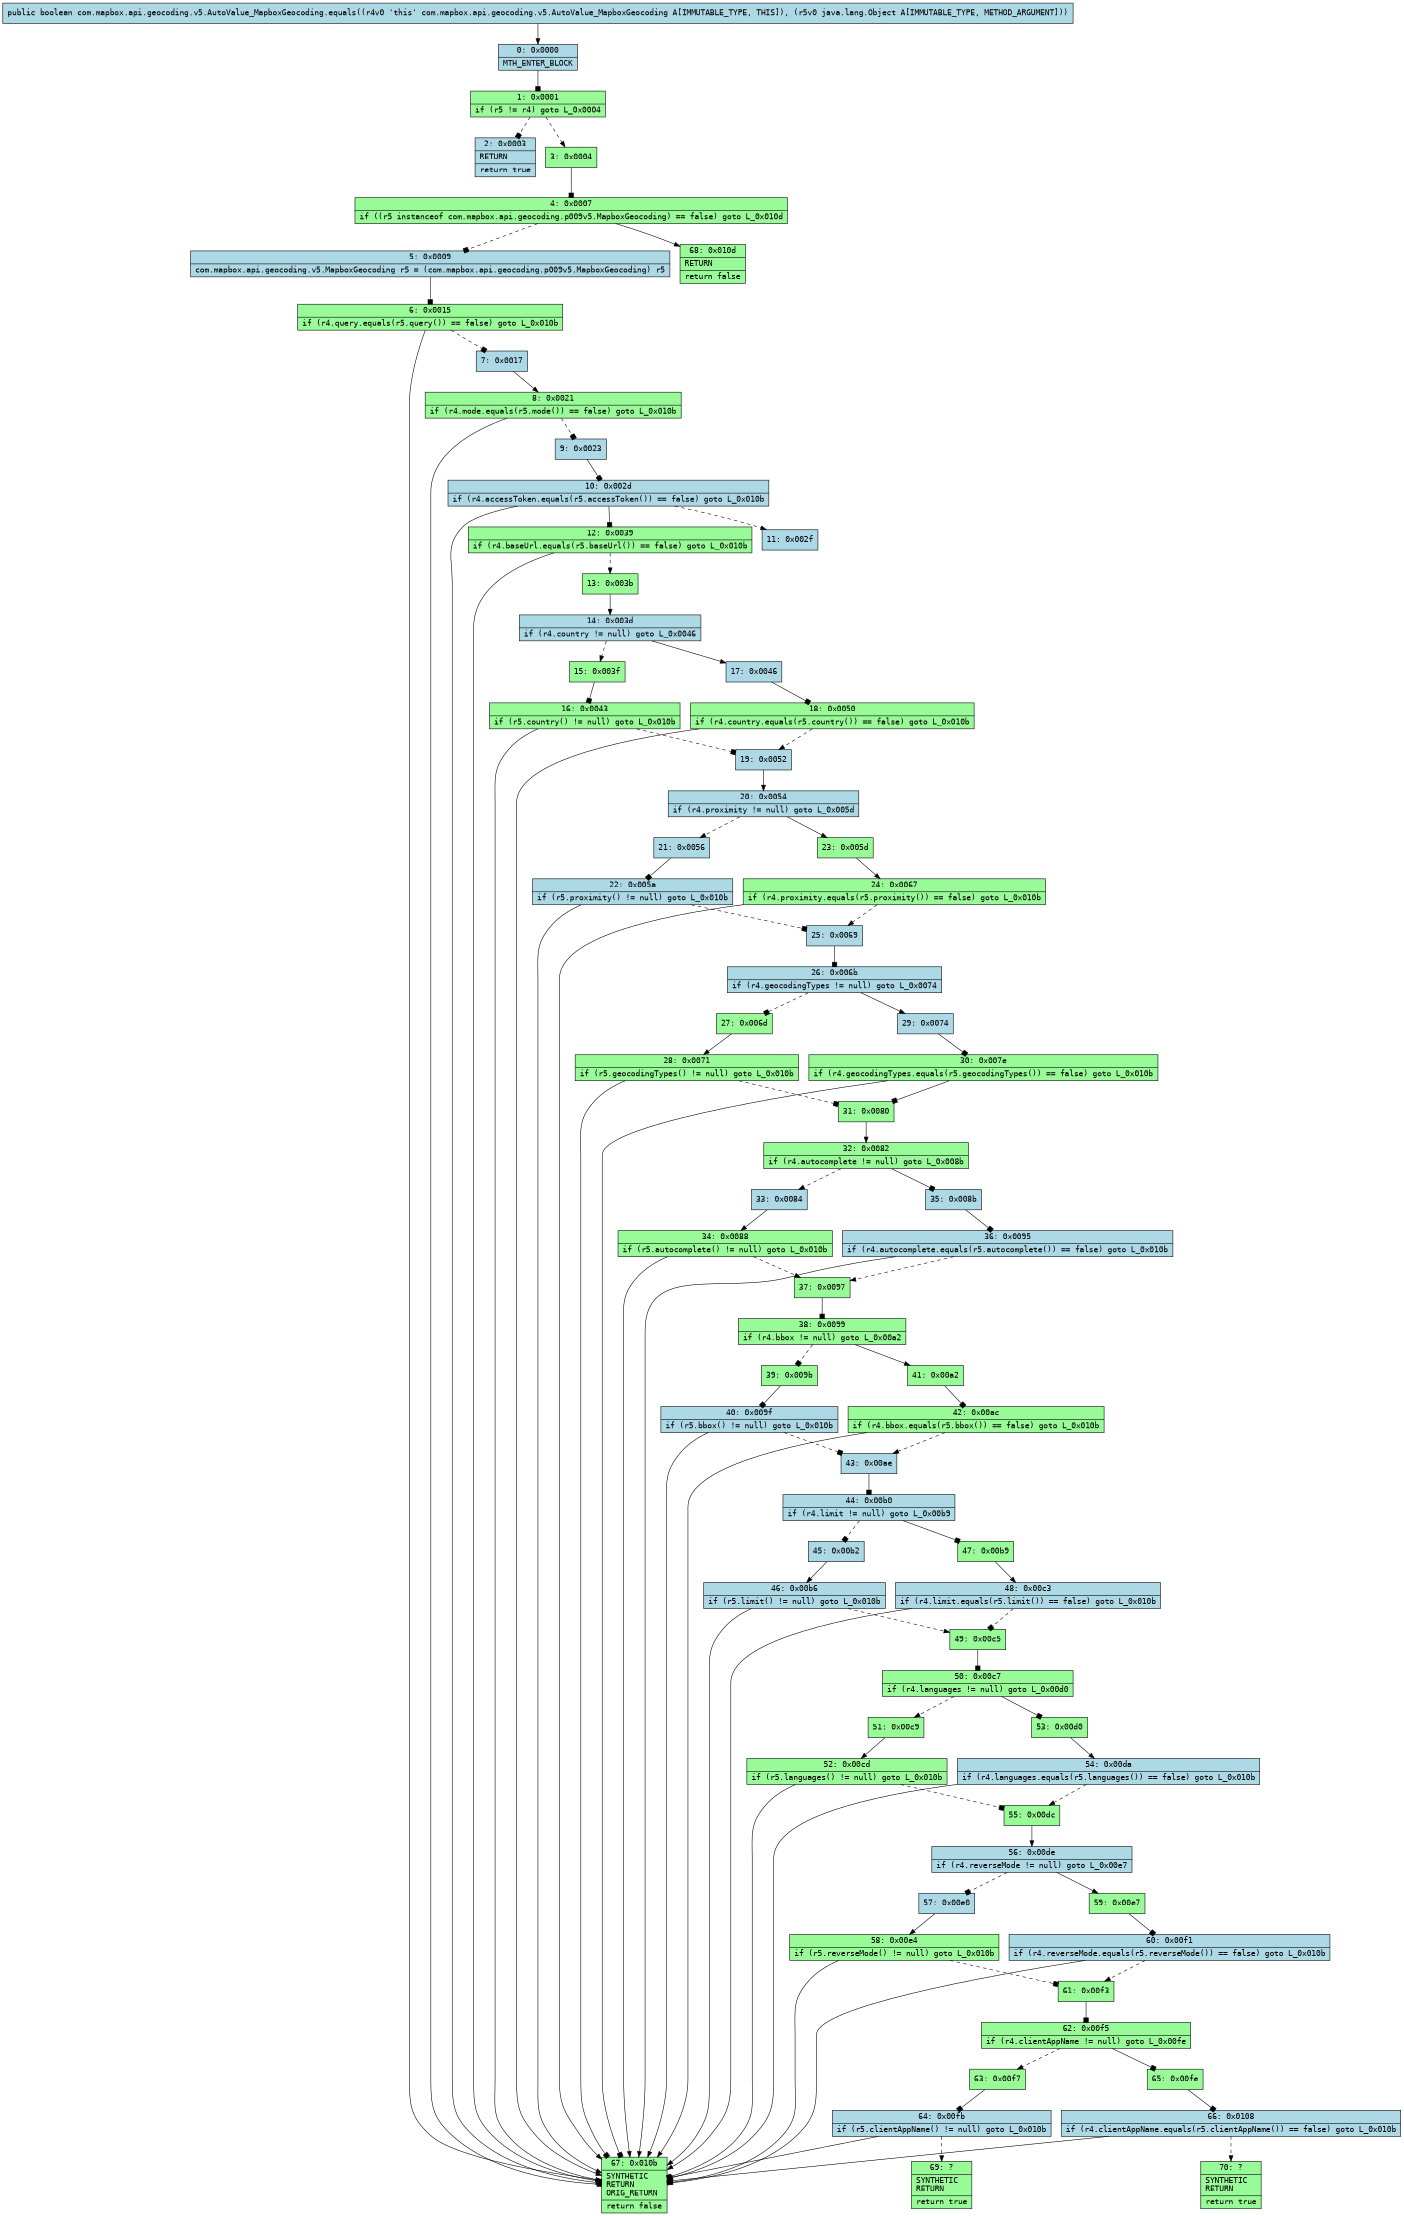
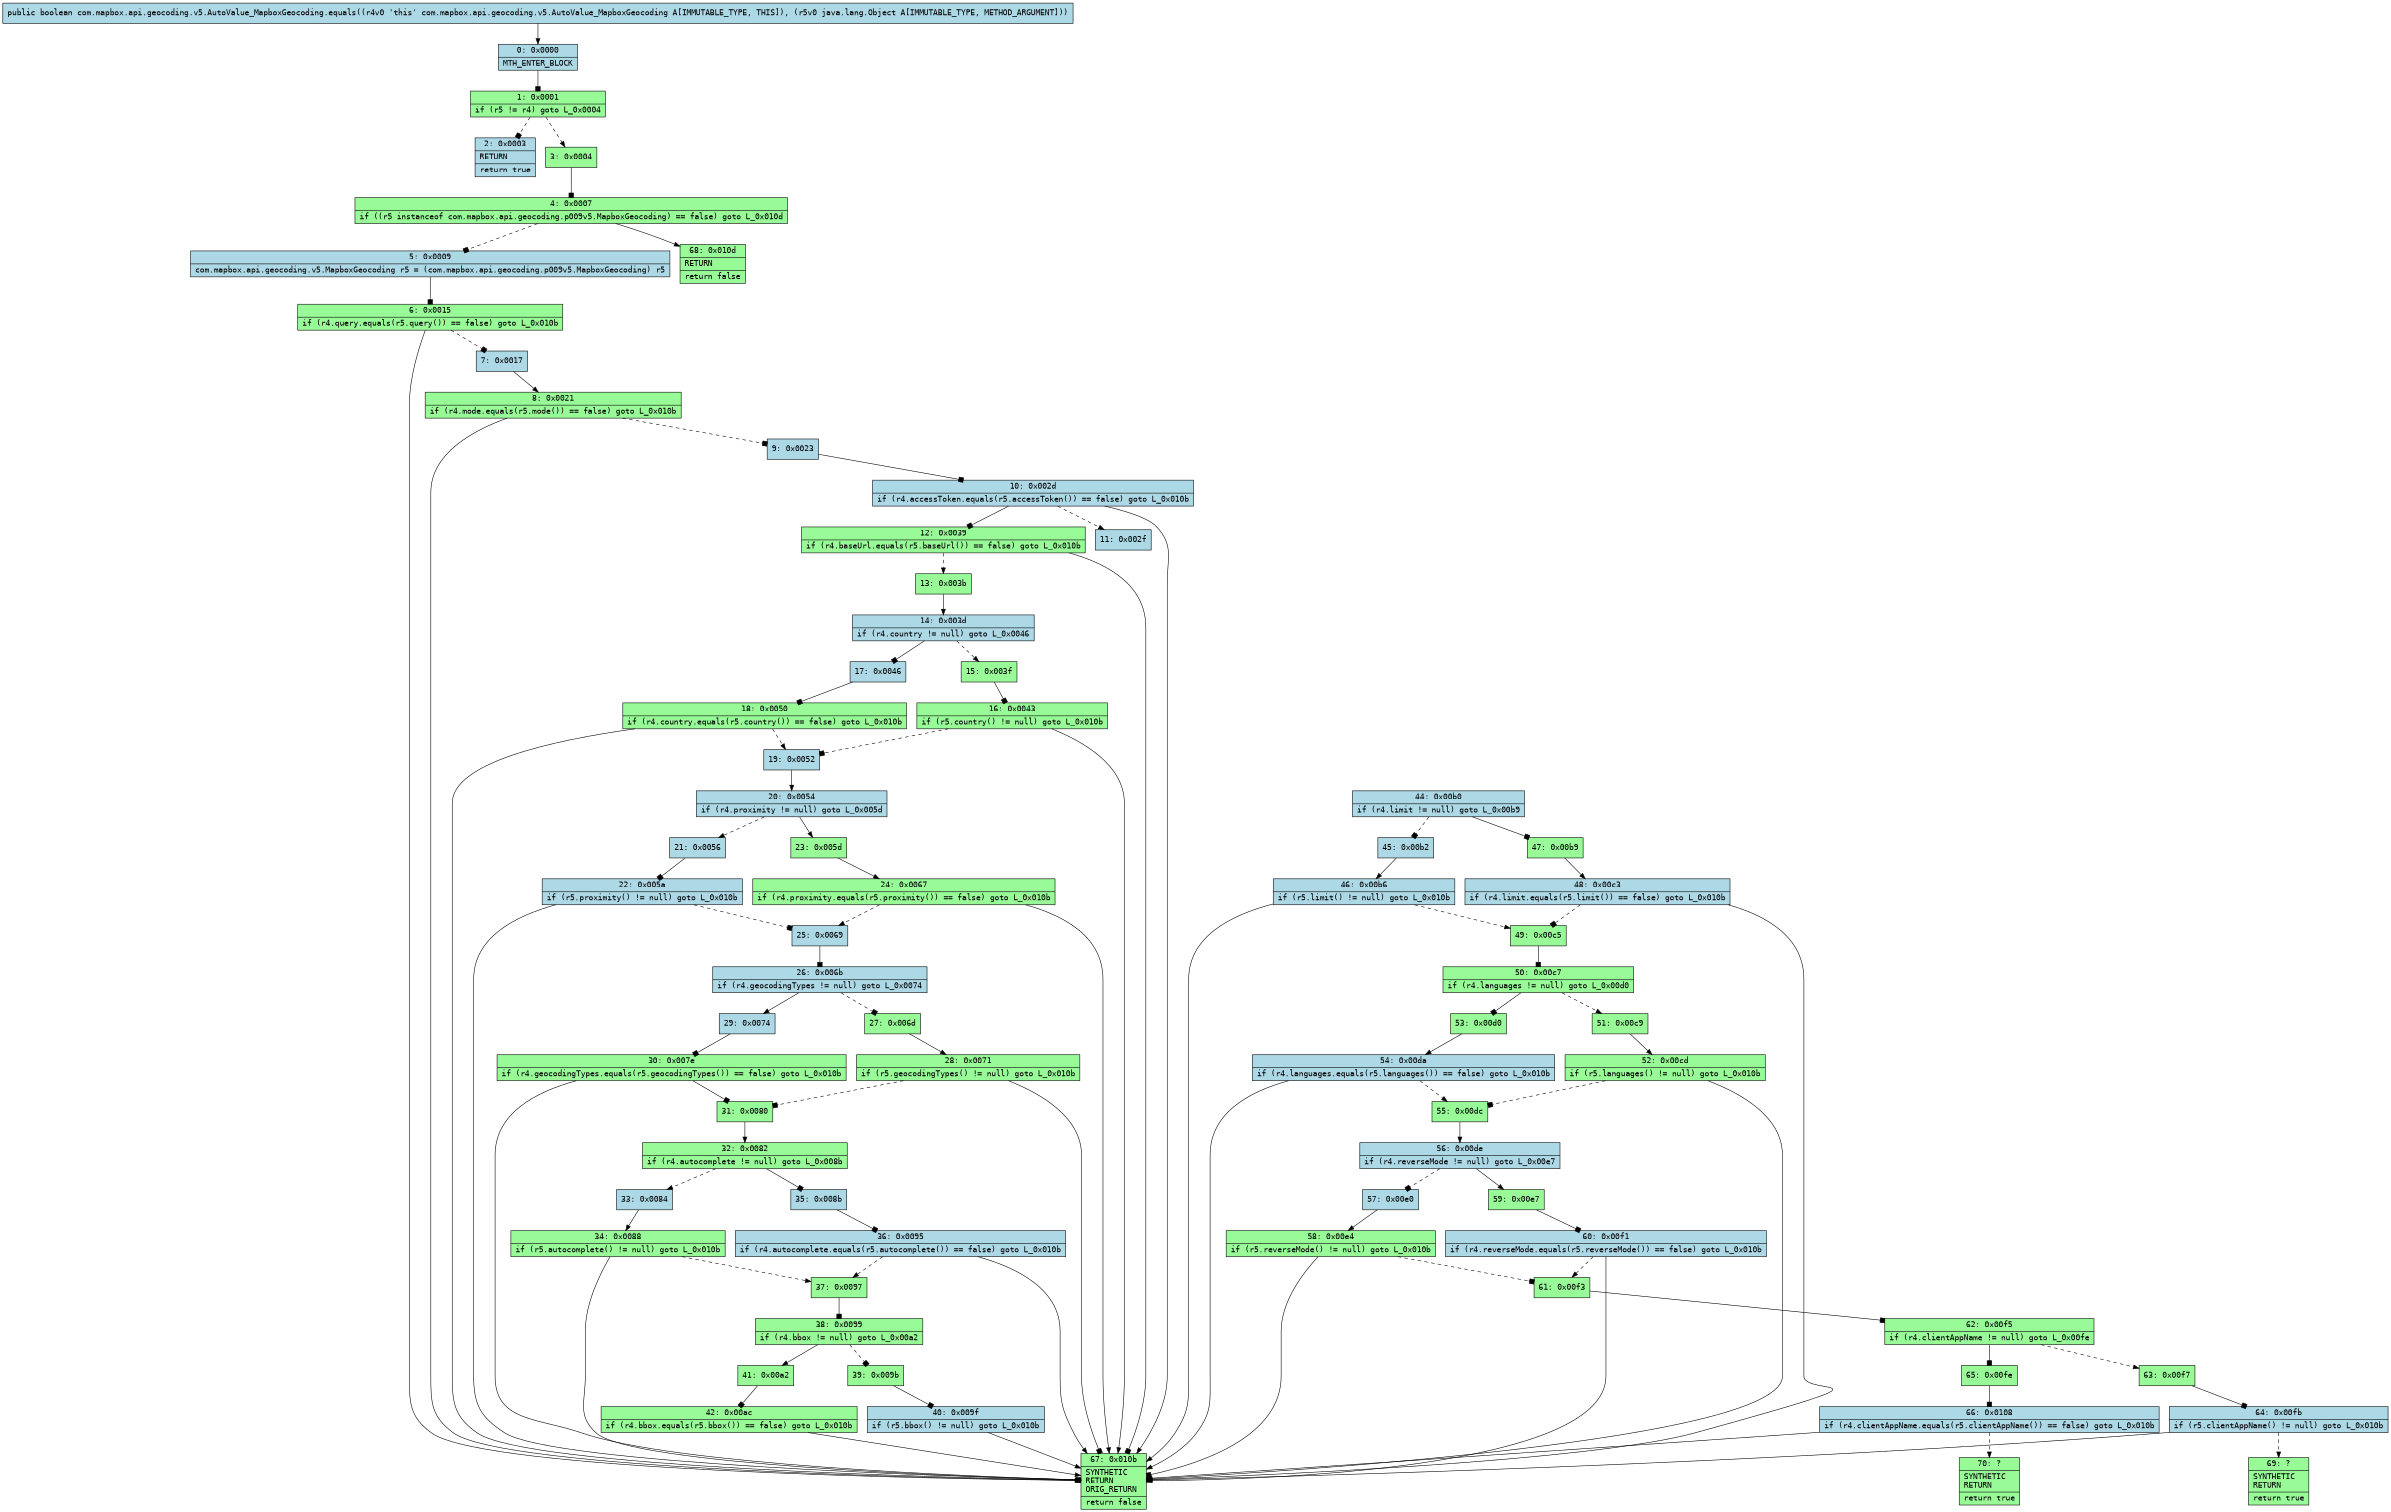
edge "14: 0x003d" -> "17: 0x0046": arrowhead normal -> box
node "43: 0x00ae": removed
